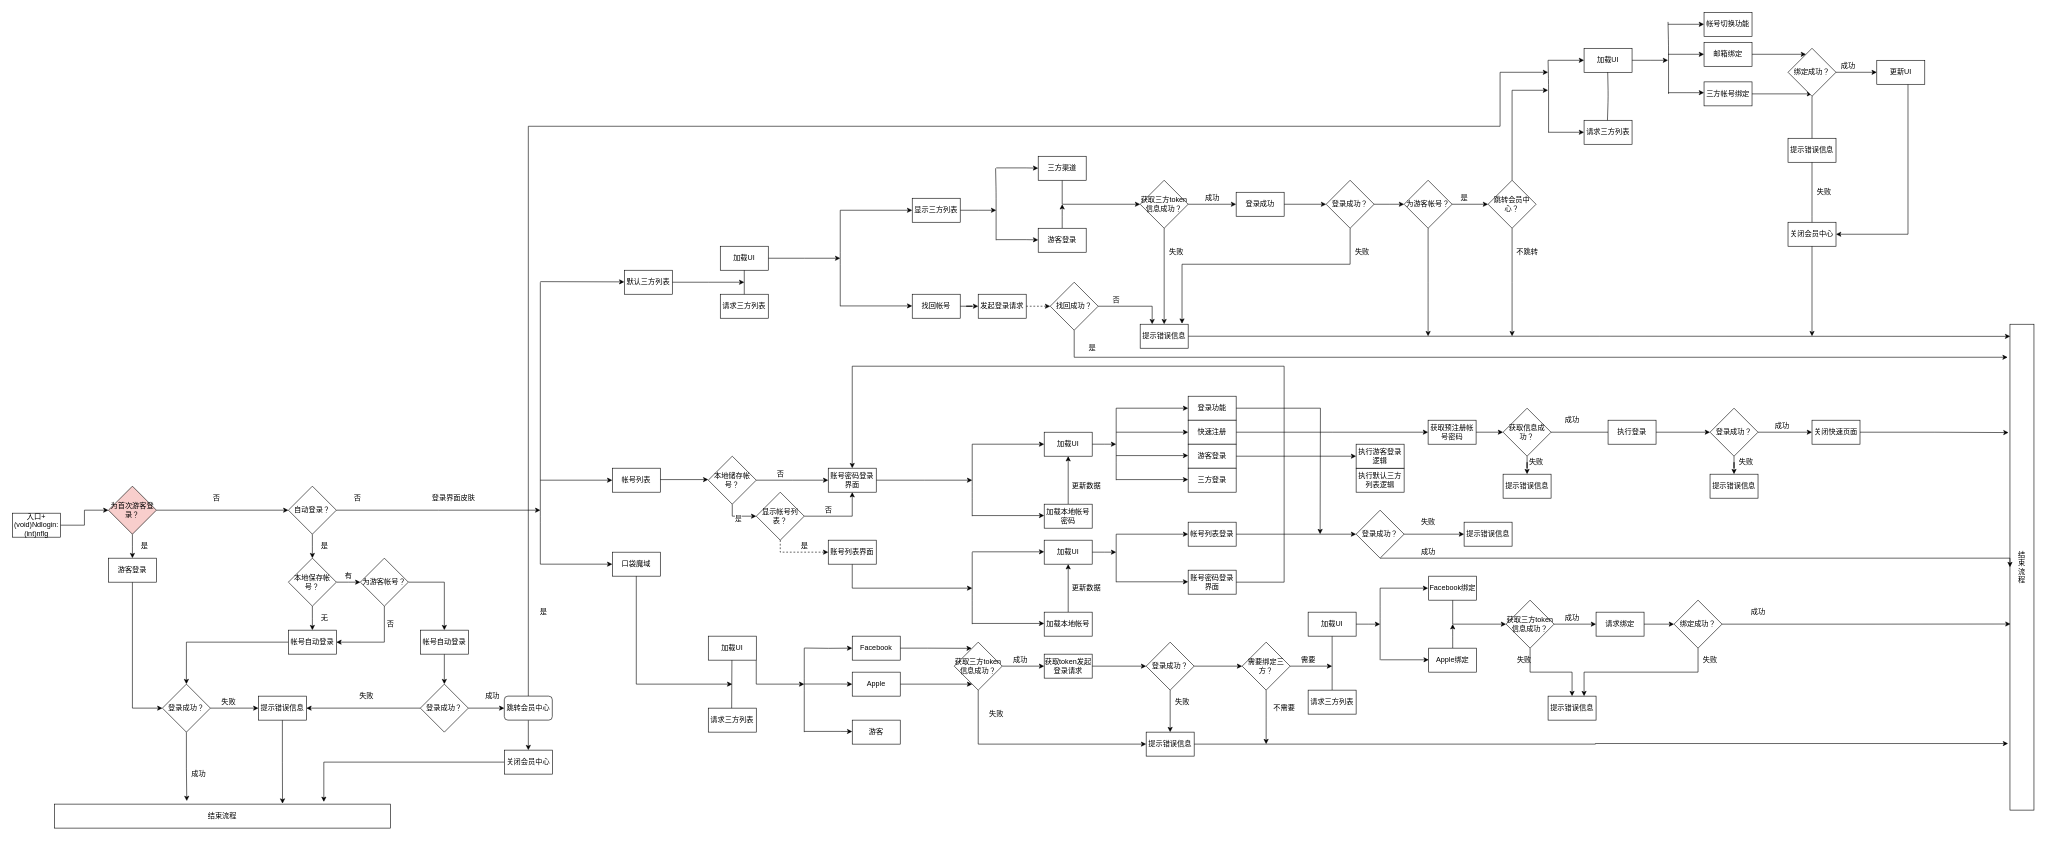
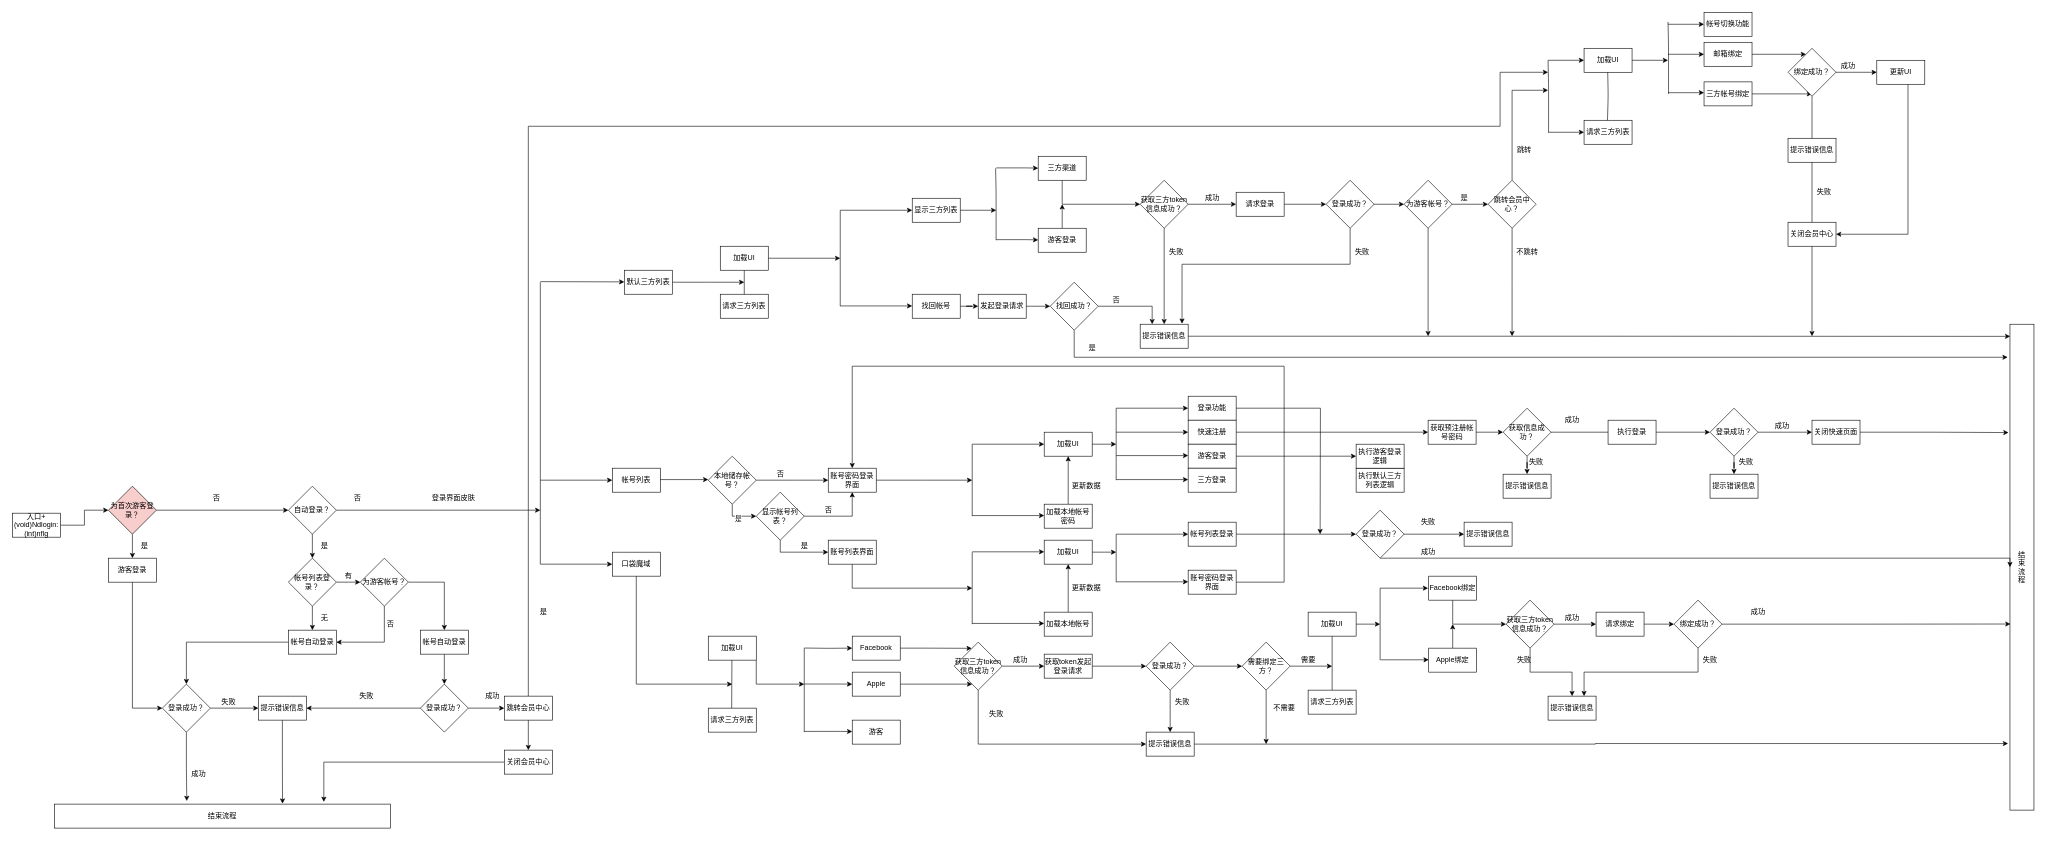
node "跳转": added
node "登录成功": label "登录成功" -> "请求登录"
edge "发起登录请求" -> "找回成功？": style dashed -> solid
edge "显示帐号列表？" -> "账号列表界面": style dashed -> solid
node "本地保存帐号？": label "本地保存帐号？" -> "帐号列表登录？"
node "跳转会员中心": shape rounded rectangle -> rectangle
